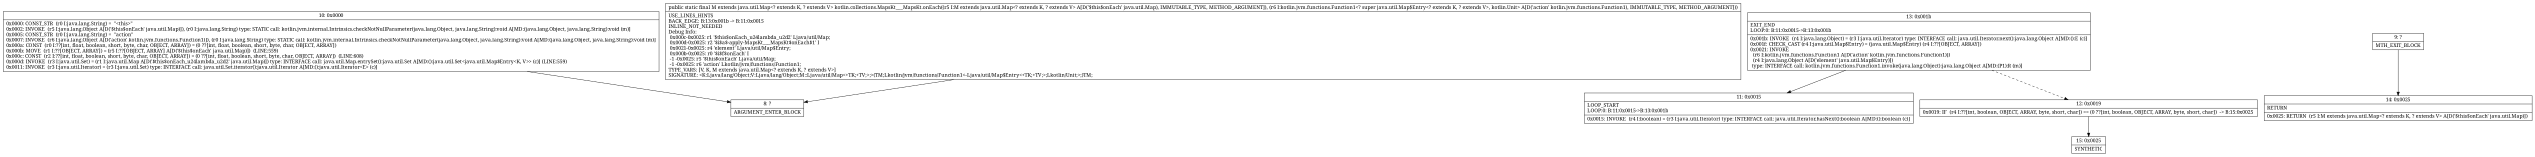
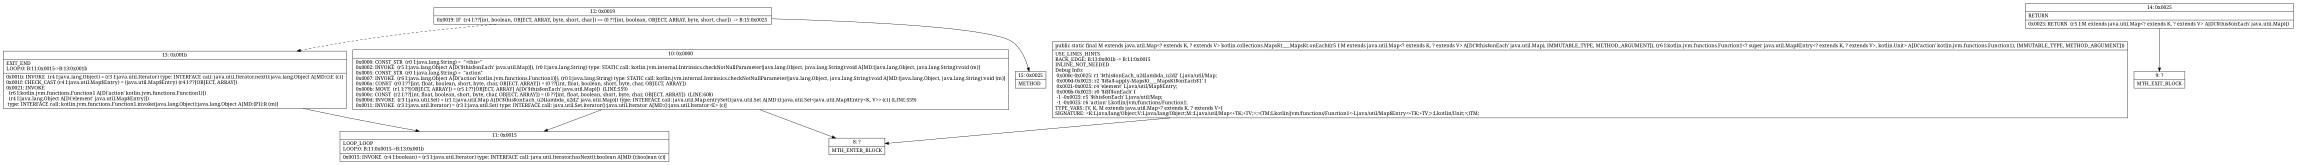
edge "9: ?" -> "14: 0x0025": reversed
edge "13: 0x001b" -> "12: 0x0019": reversed
node "11: 0x0015": text "LOOP_START" -> "LOOP_LOOP"
node "8: ?": text "ARGUMENT_ENTER_BLOCK" -> "MTH_ENTER_BLOCK"
edge "10: 0x0000" -> "11: 0x0015": added
node "15: 0x0025": text "SYNTHETIC" -> "METHOD"
